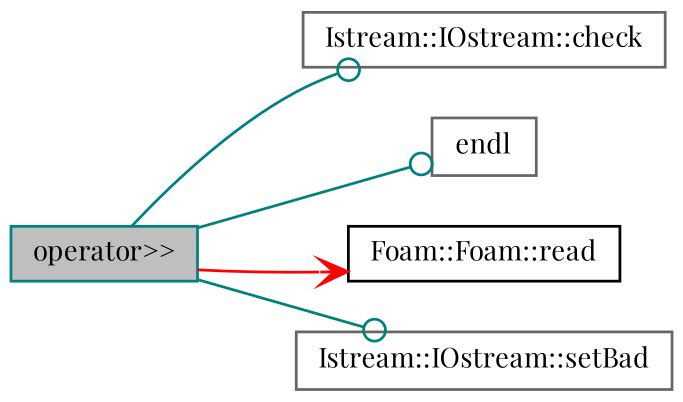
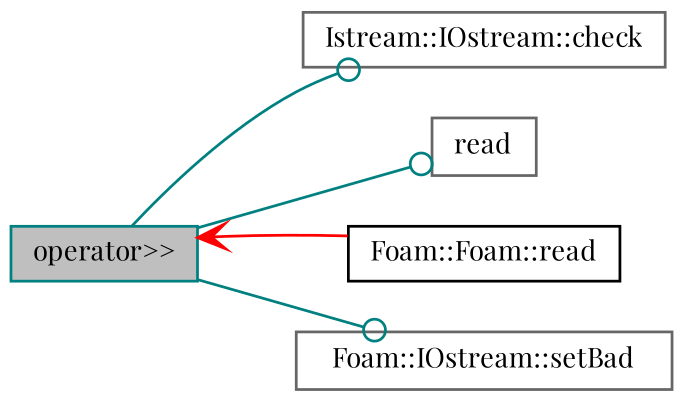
node "endl": label "endl" -> "read"
edge "operator>>" -> "Foam::Foam::read": reversed
node "Istream::IOstream::setBad": label "Istream::IOstream::setBad" -> "Foam::IOstream::setBad"
